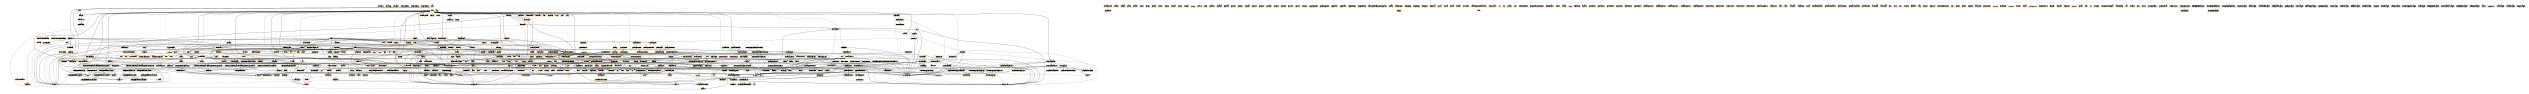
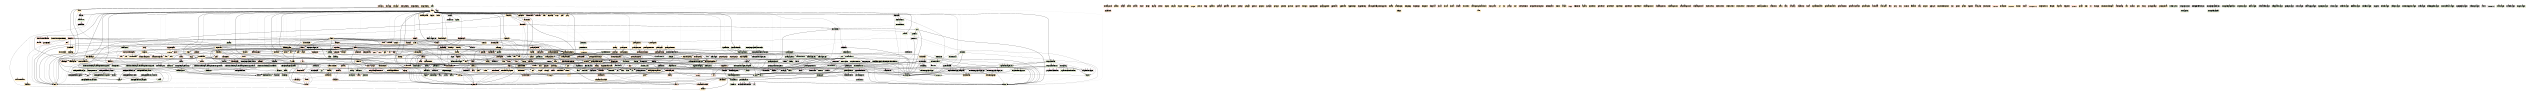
node "stdc_leading_zeros_ul": label "stdc_leading_zeros_ul" -> "malloc_leading_zeros_ul"
node "from_raw_os_error": added
